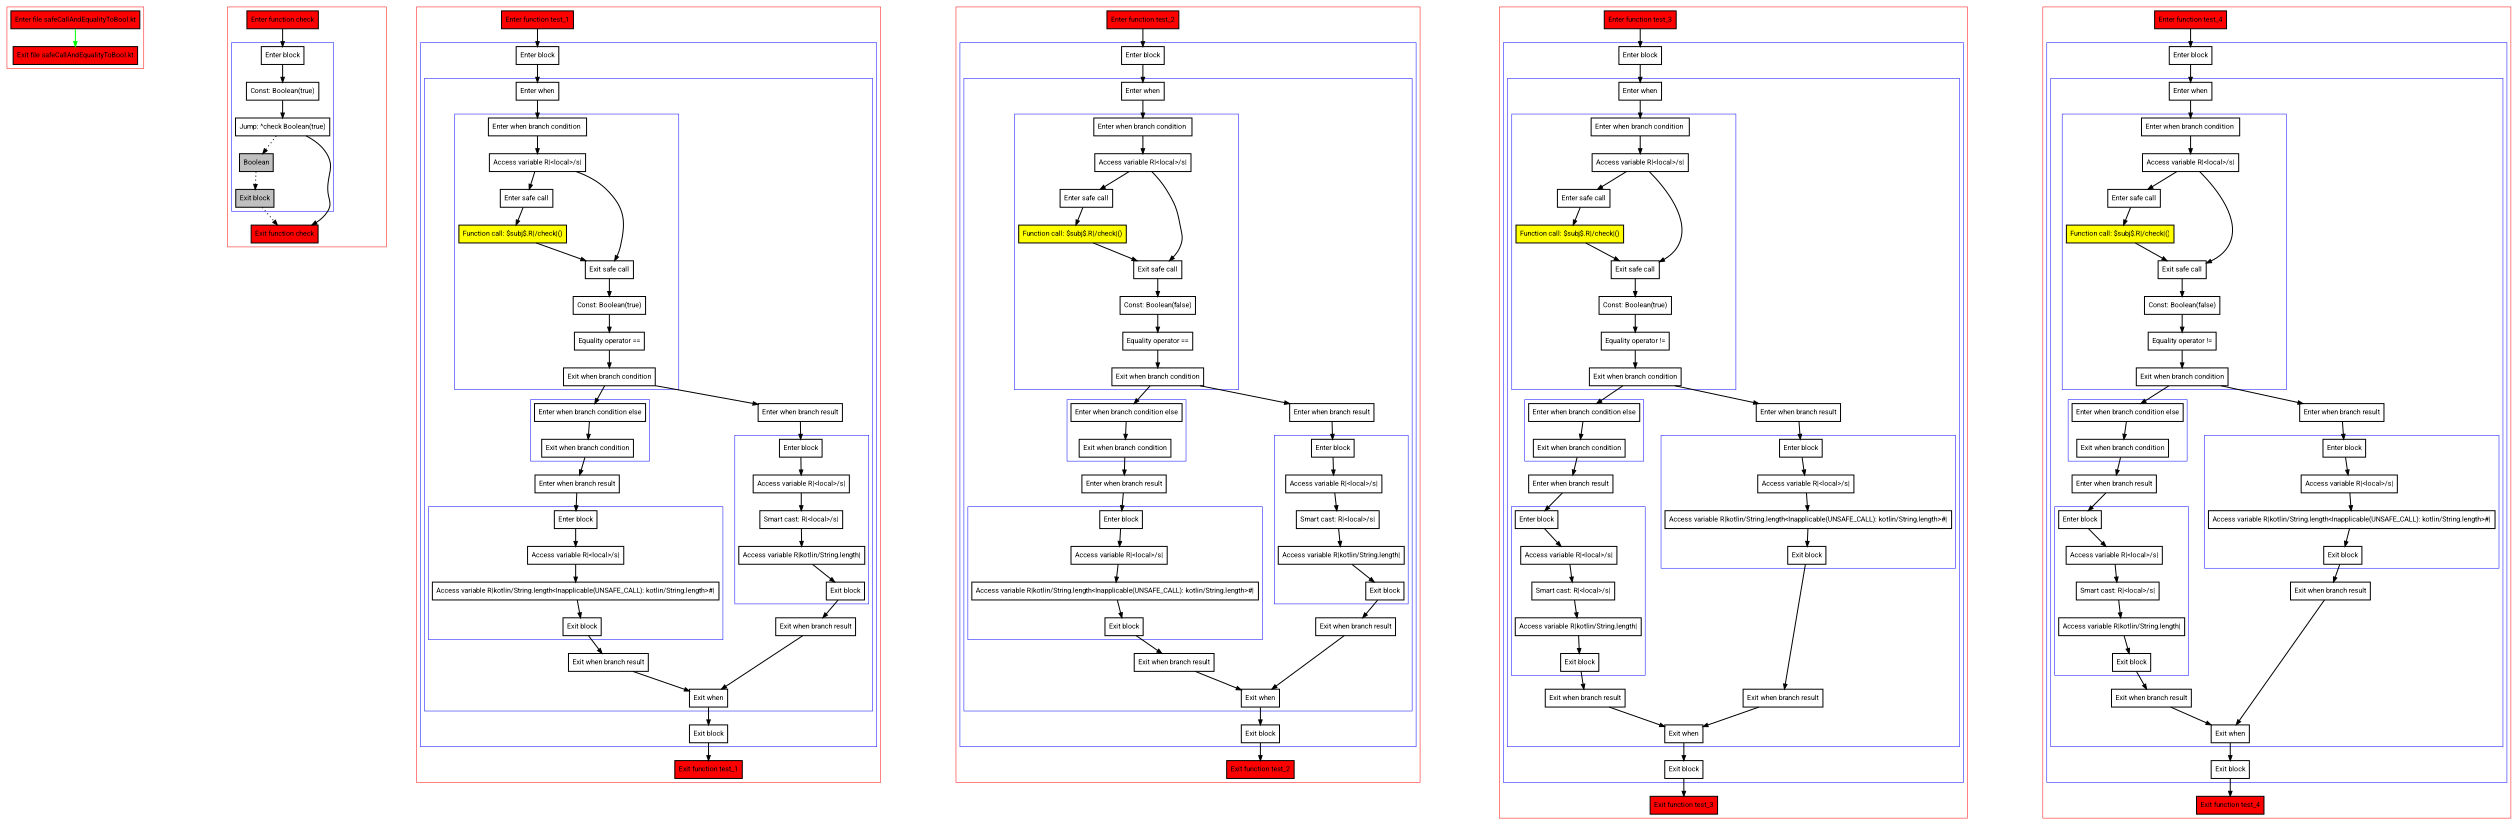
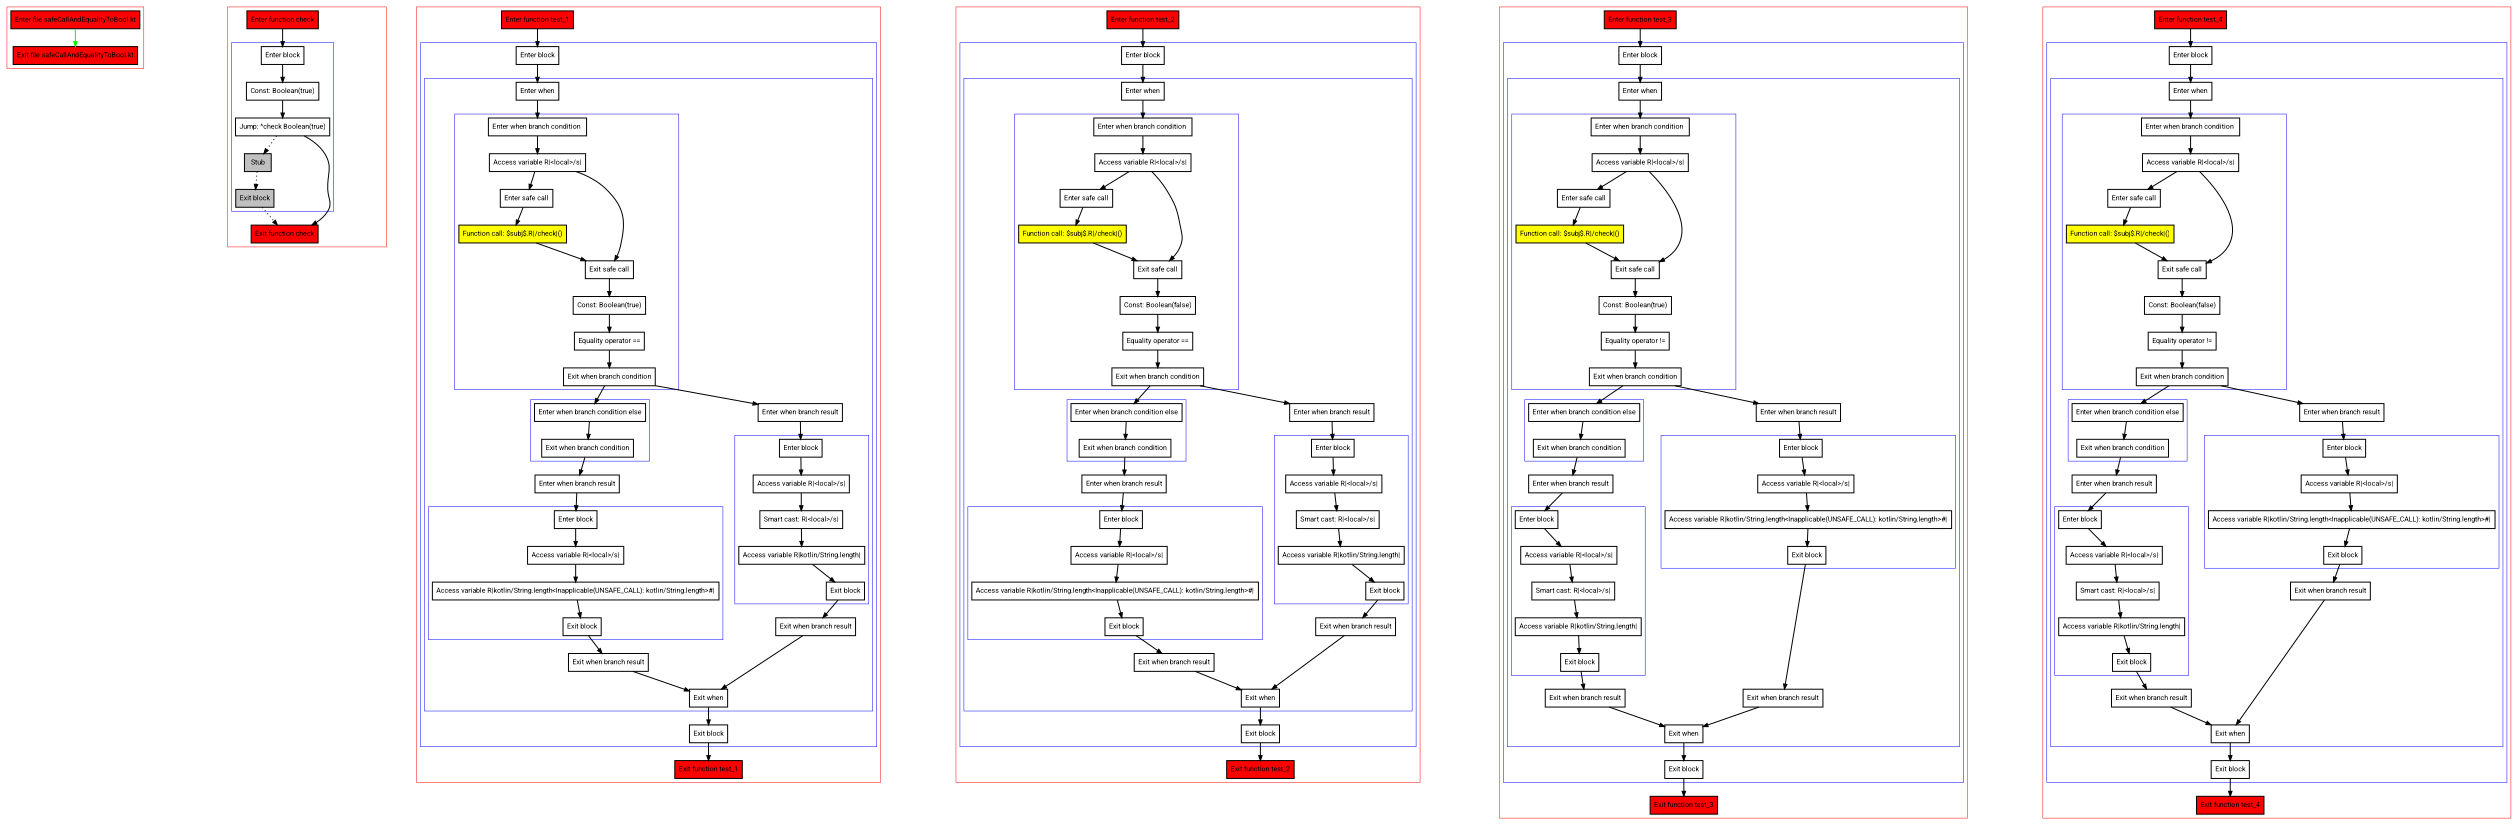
node "Boolean": label "Boolean" -> "Stub"
